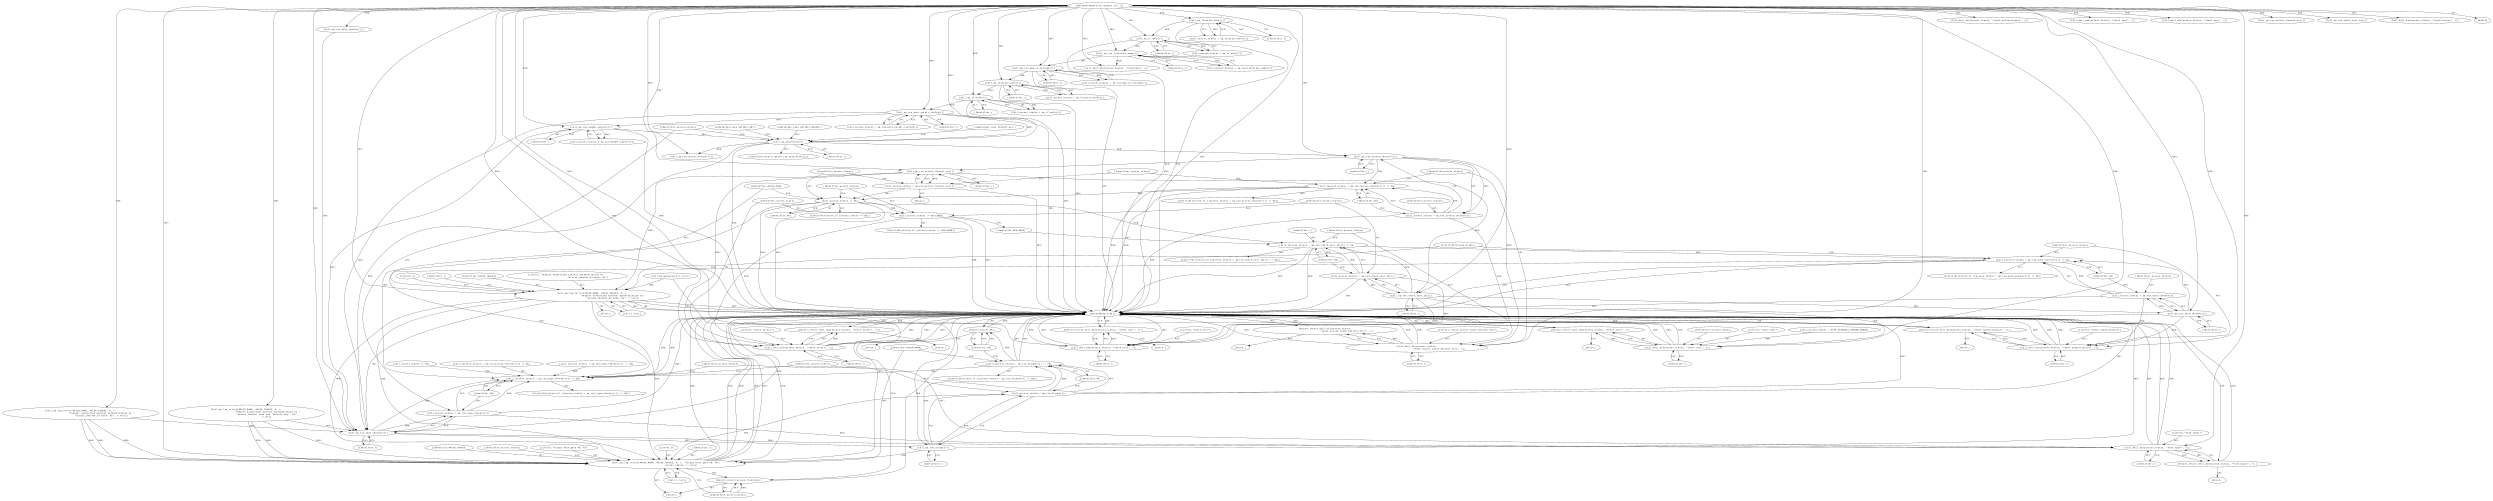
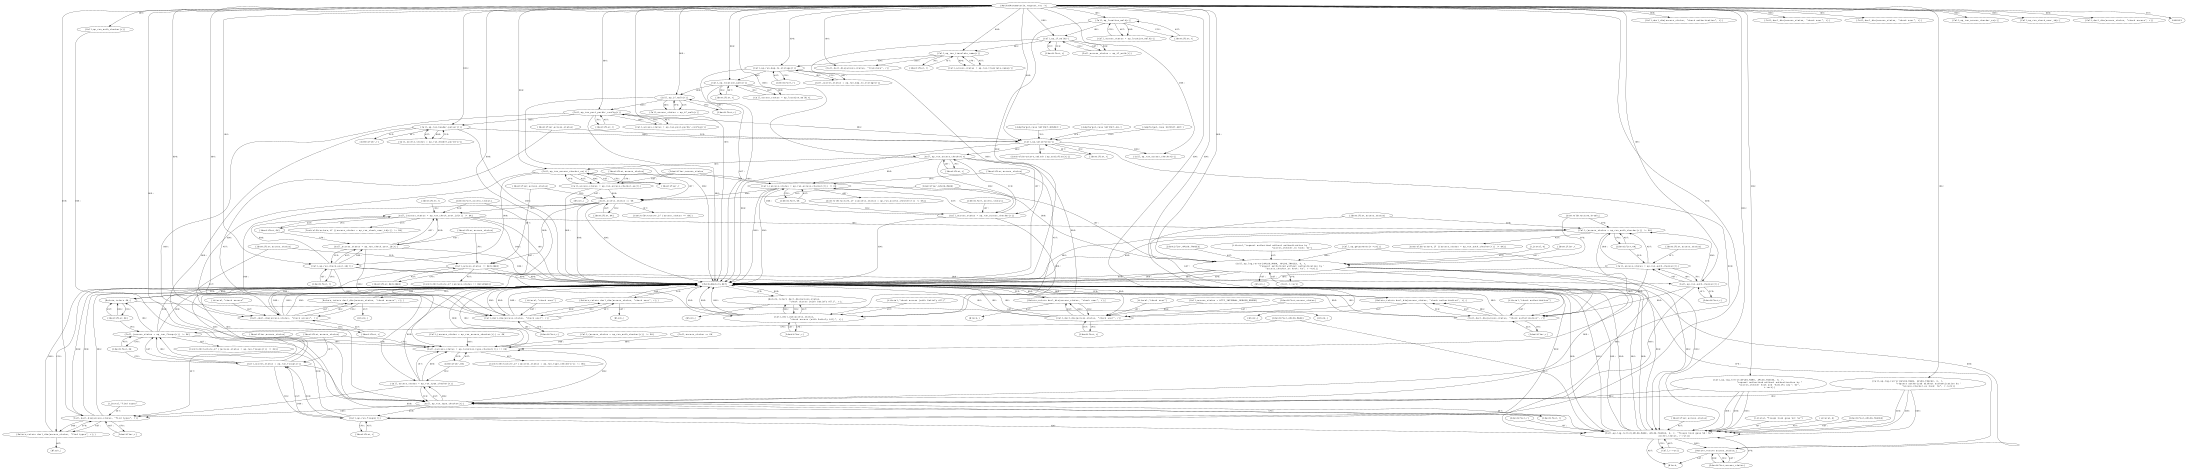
edge "(Identifier,DECLINED)" -> "(Call,(access_status = ap_run_check_user_id(r)) != OK)": now "(Identifier,DECLINED)" -> "(Call,access_status != DECLINED)"
node "(Call,(access_status = ap_run_type_checker(r)) != OK)": label "(Call,(access_status = ap_run_type_checker(r)) != OK)" -> "(Call,(access_status = ap_location_type_checker(r)) != OK)"
node "(Return,return access_translate;)": label "(Return,return access_translate;)" -> "(Return,return access_status;)"
